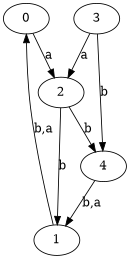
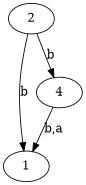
node "0": removed
node "3": removed
